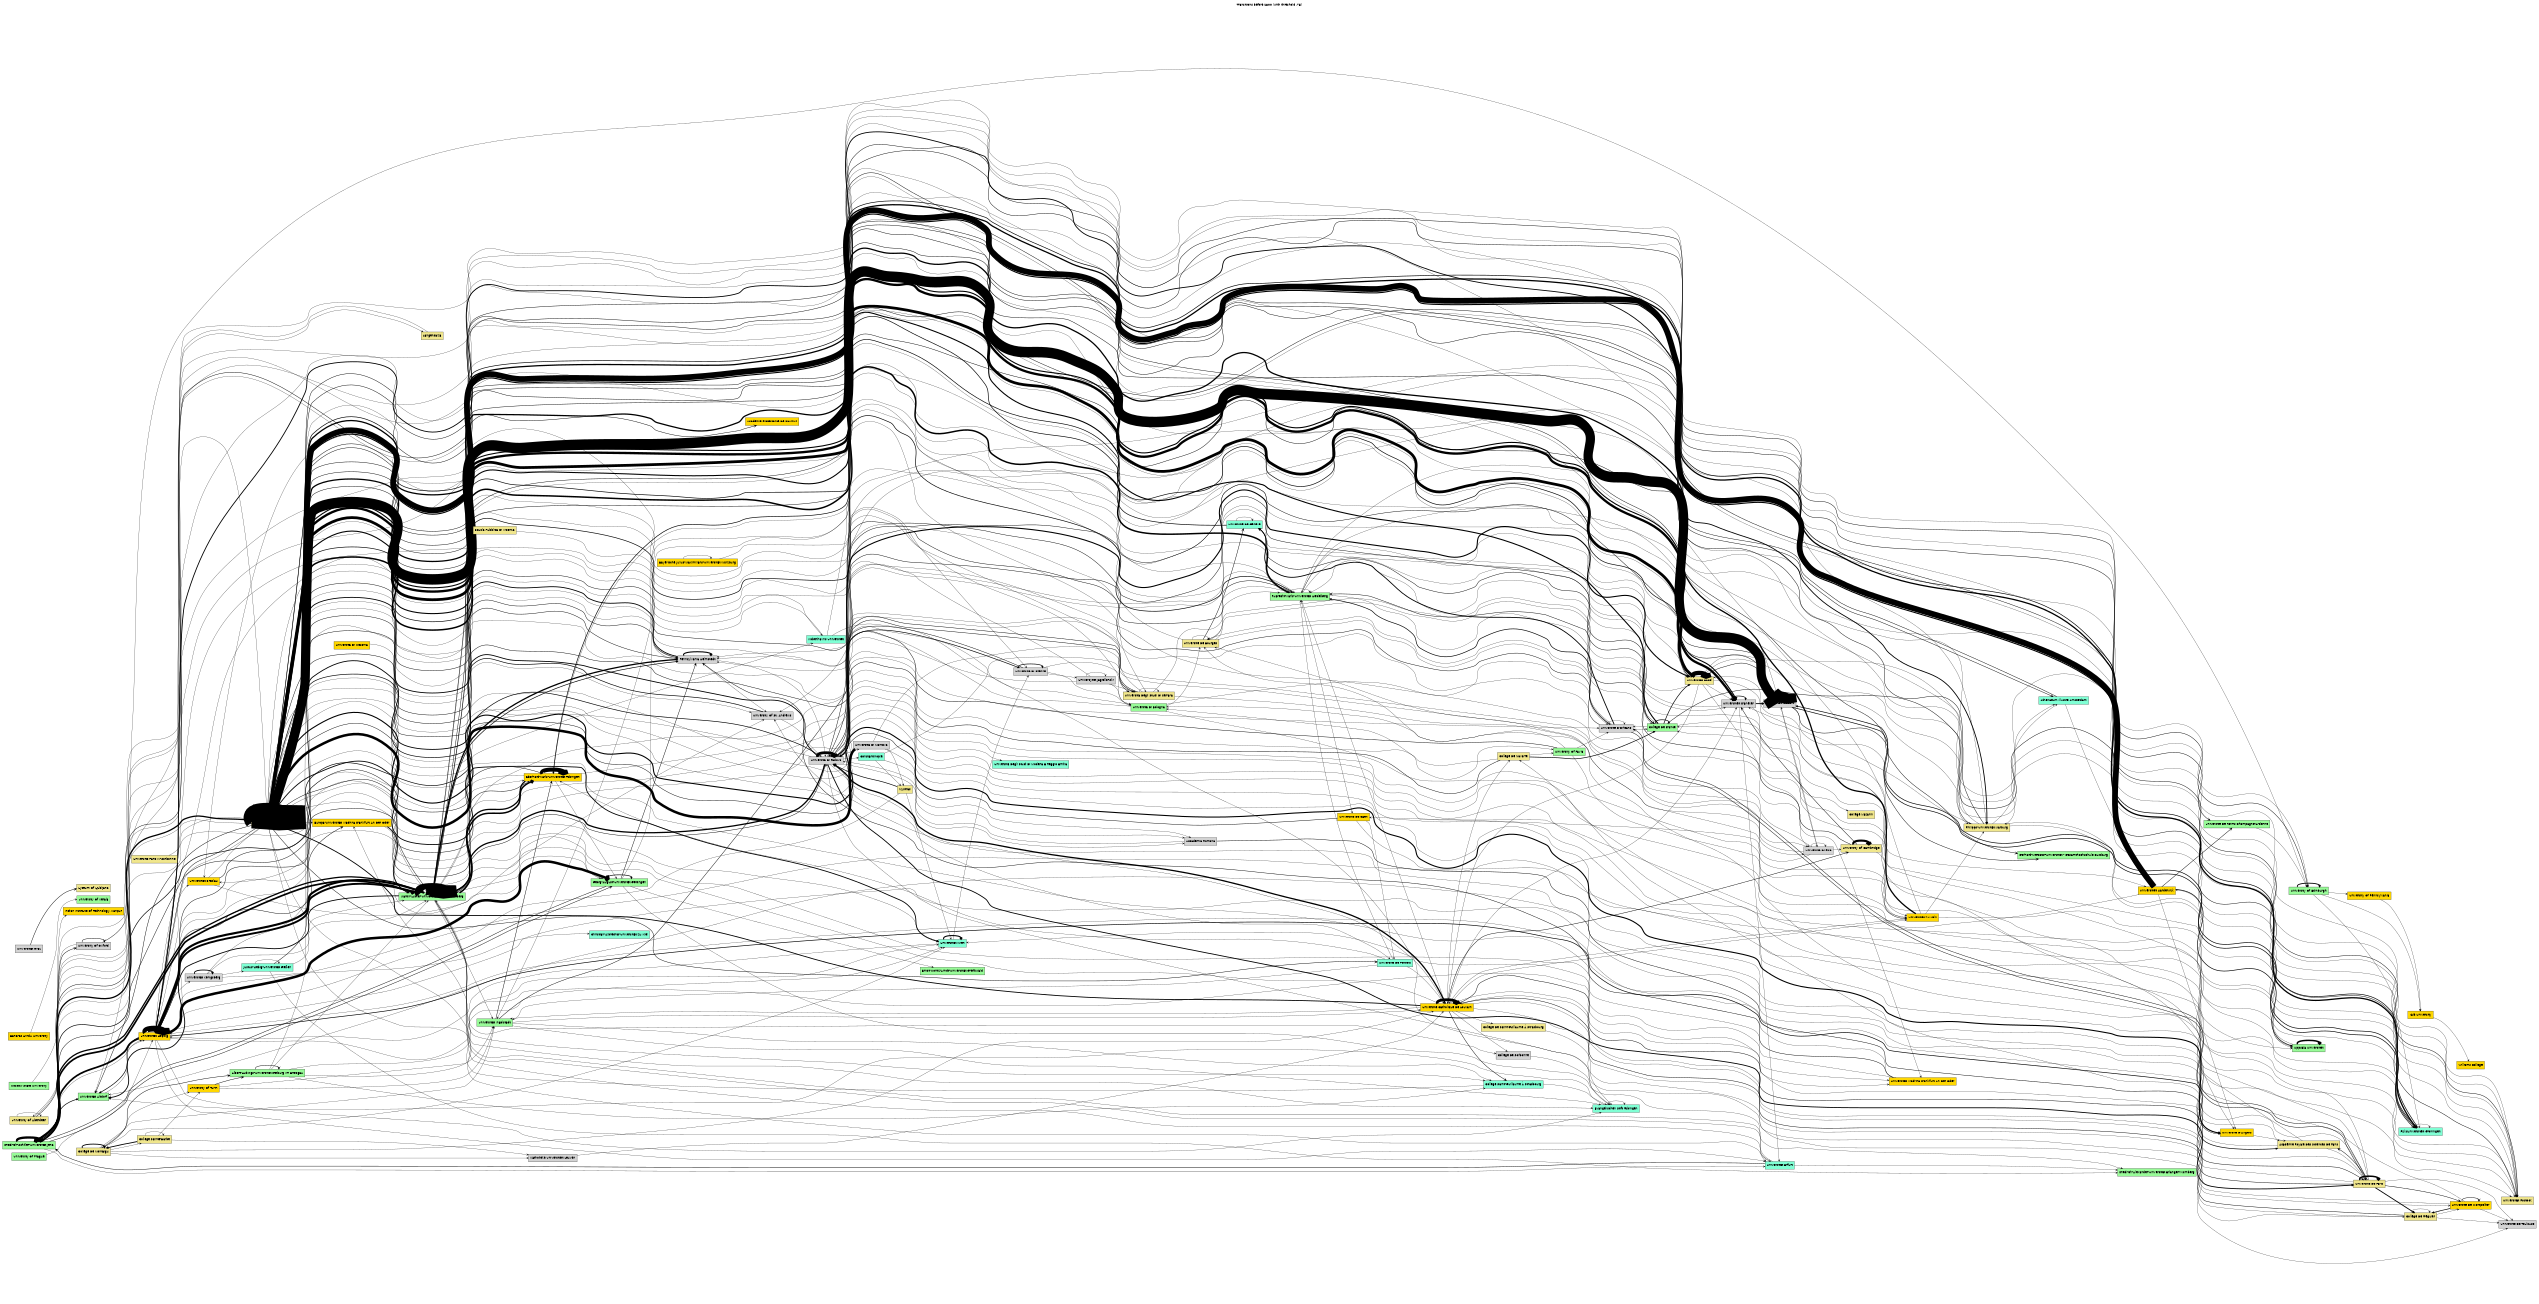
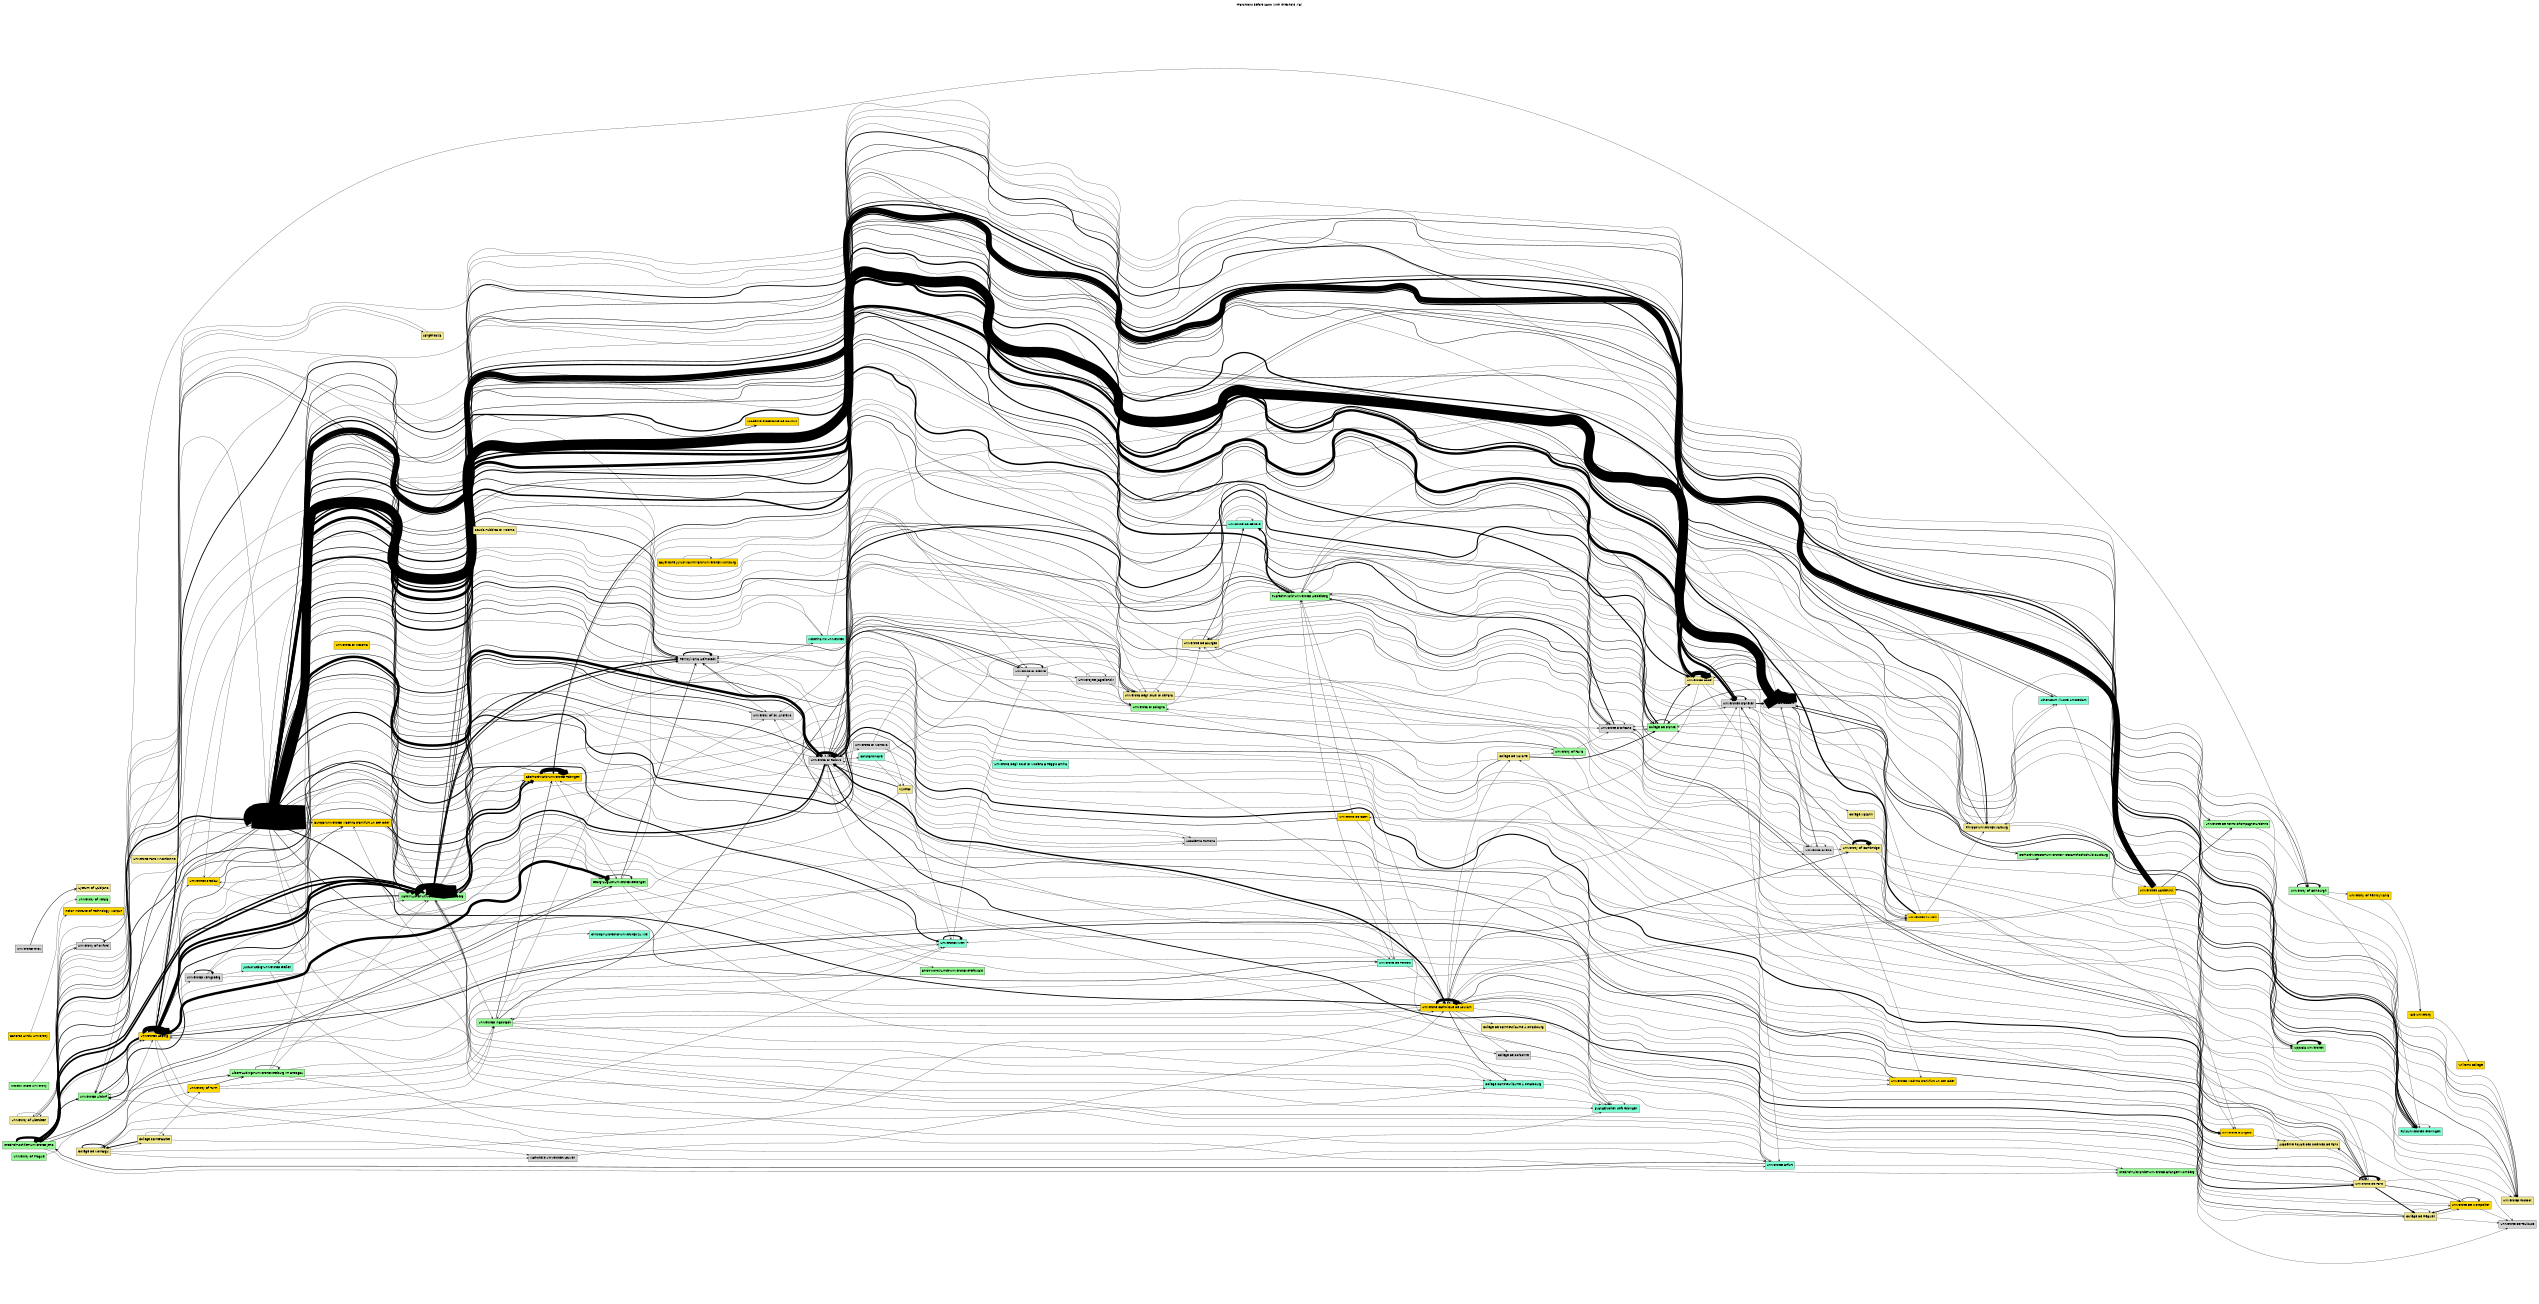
edge "Università Di Mantova" -> "Universiteit Leiden": now "Università Di Padova" -> "Universiteit Leiden"
edge "Università Di Pisa" -> "Università Di Bologna": now "Università Di Pisa" -> "Université De Bourges"
